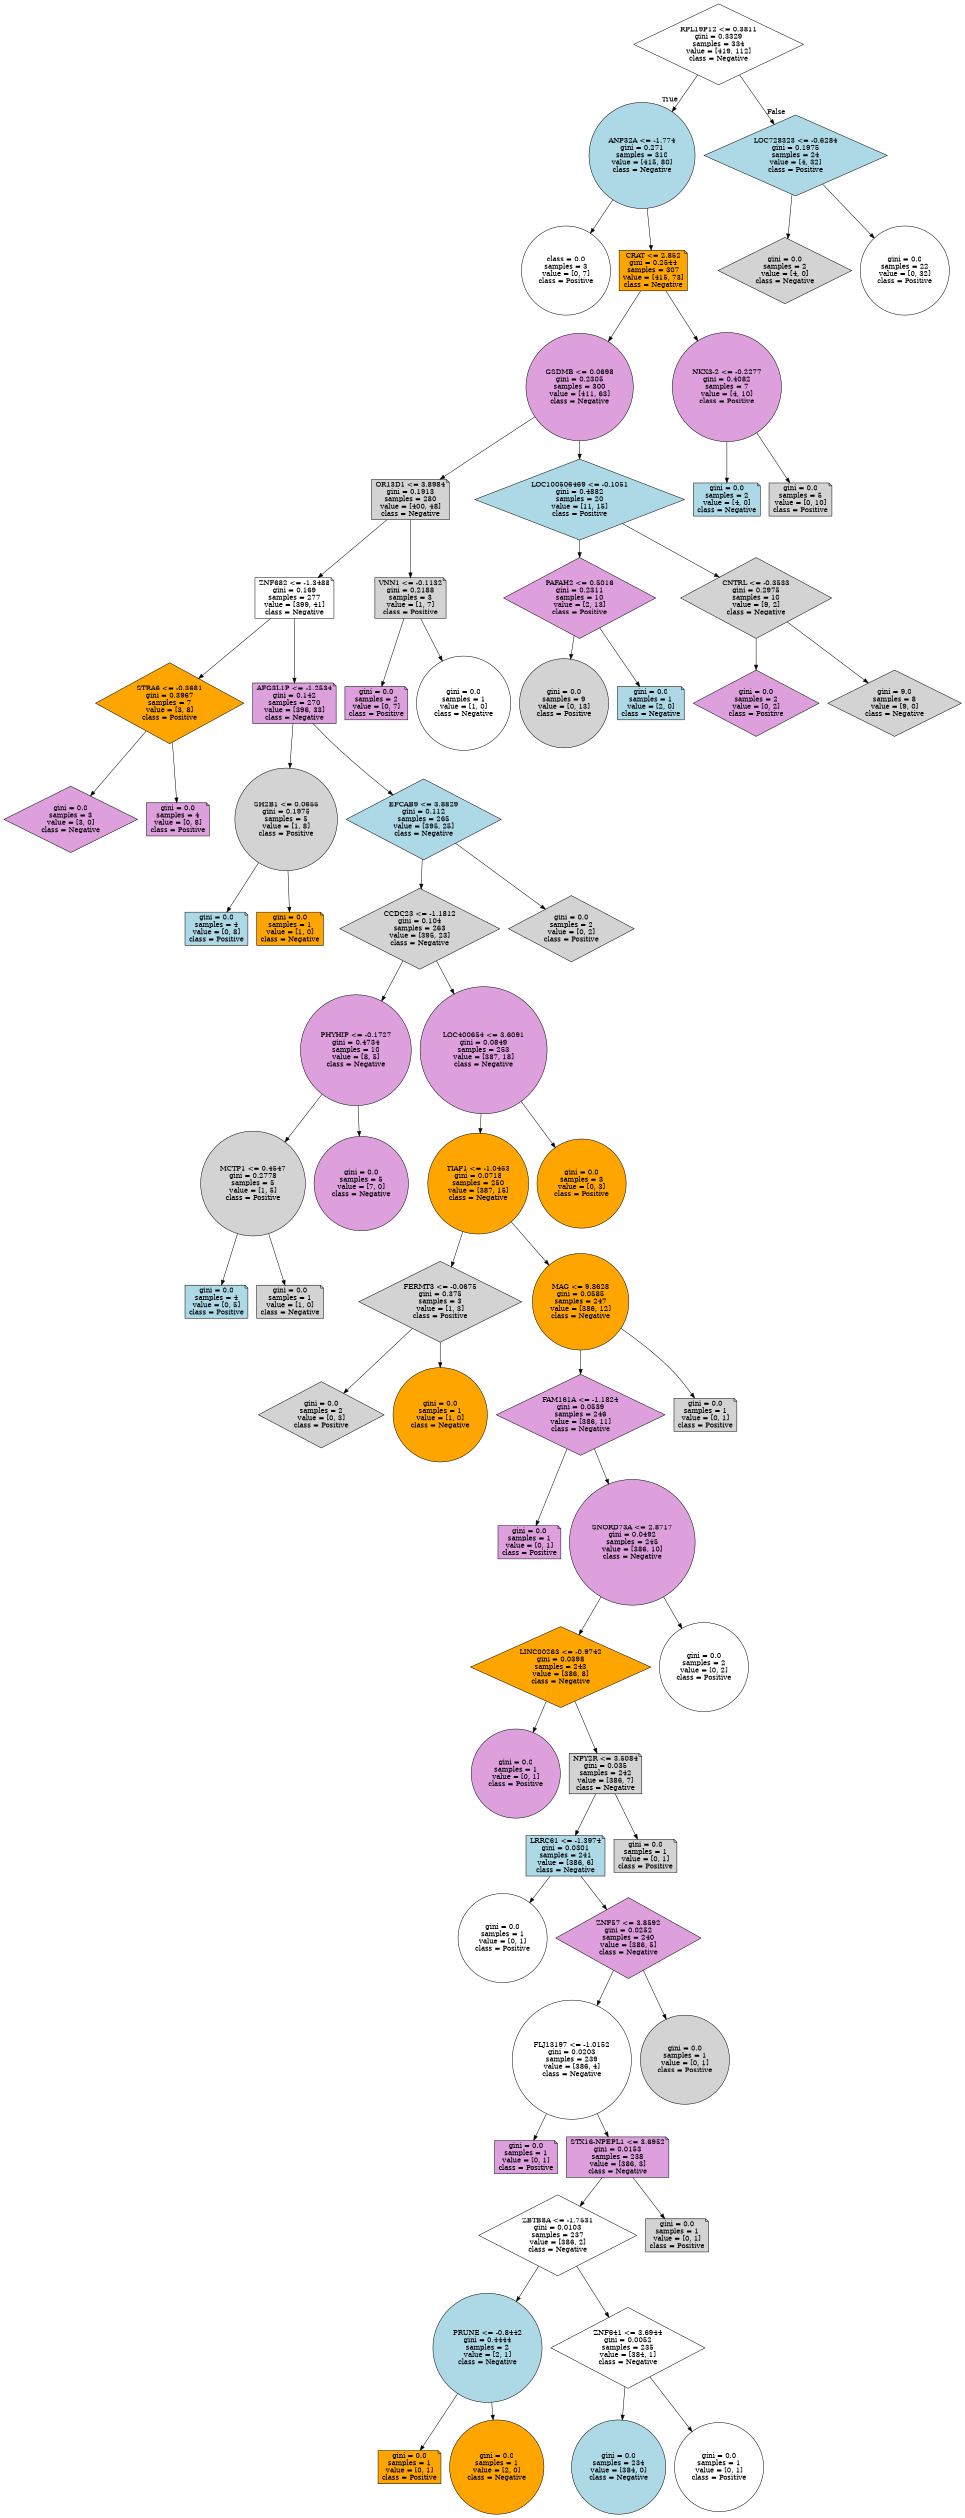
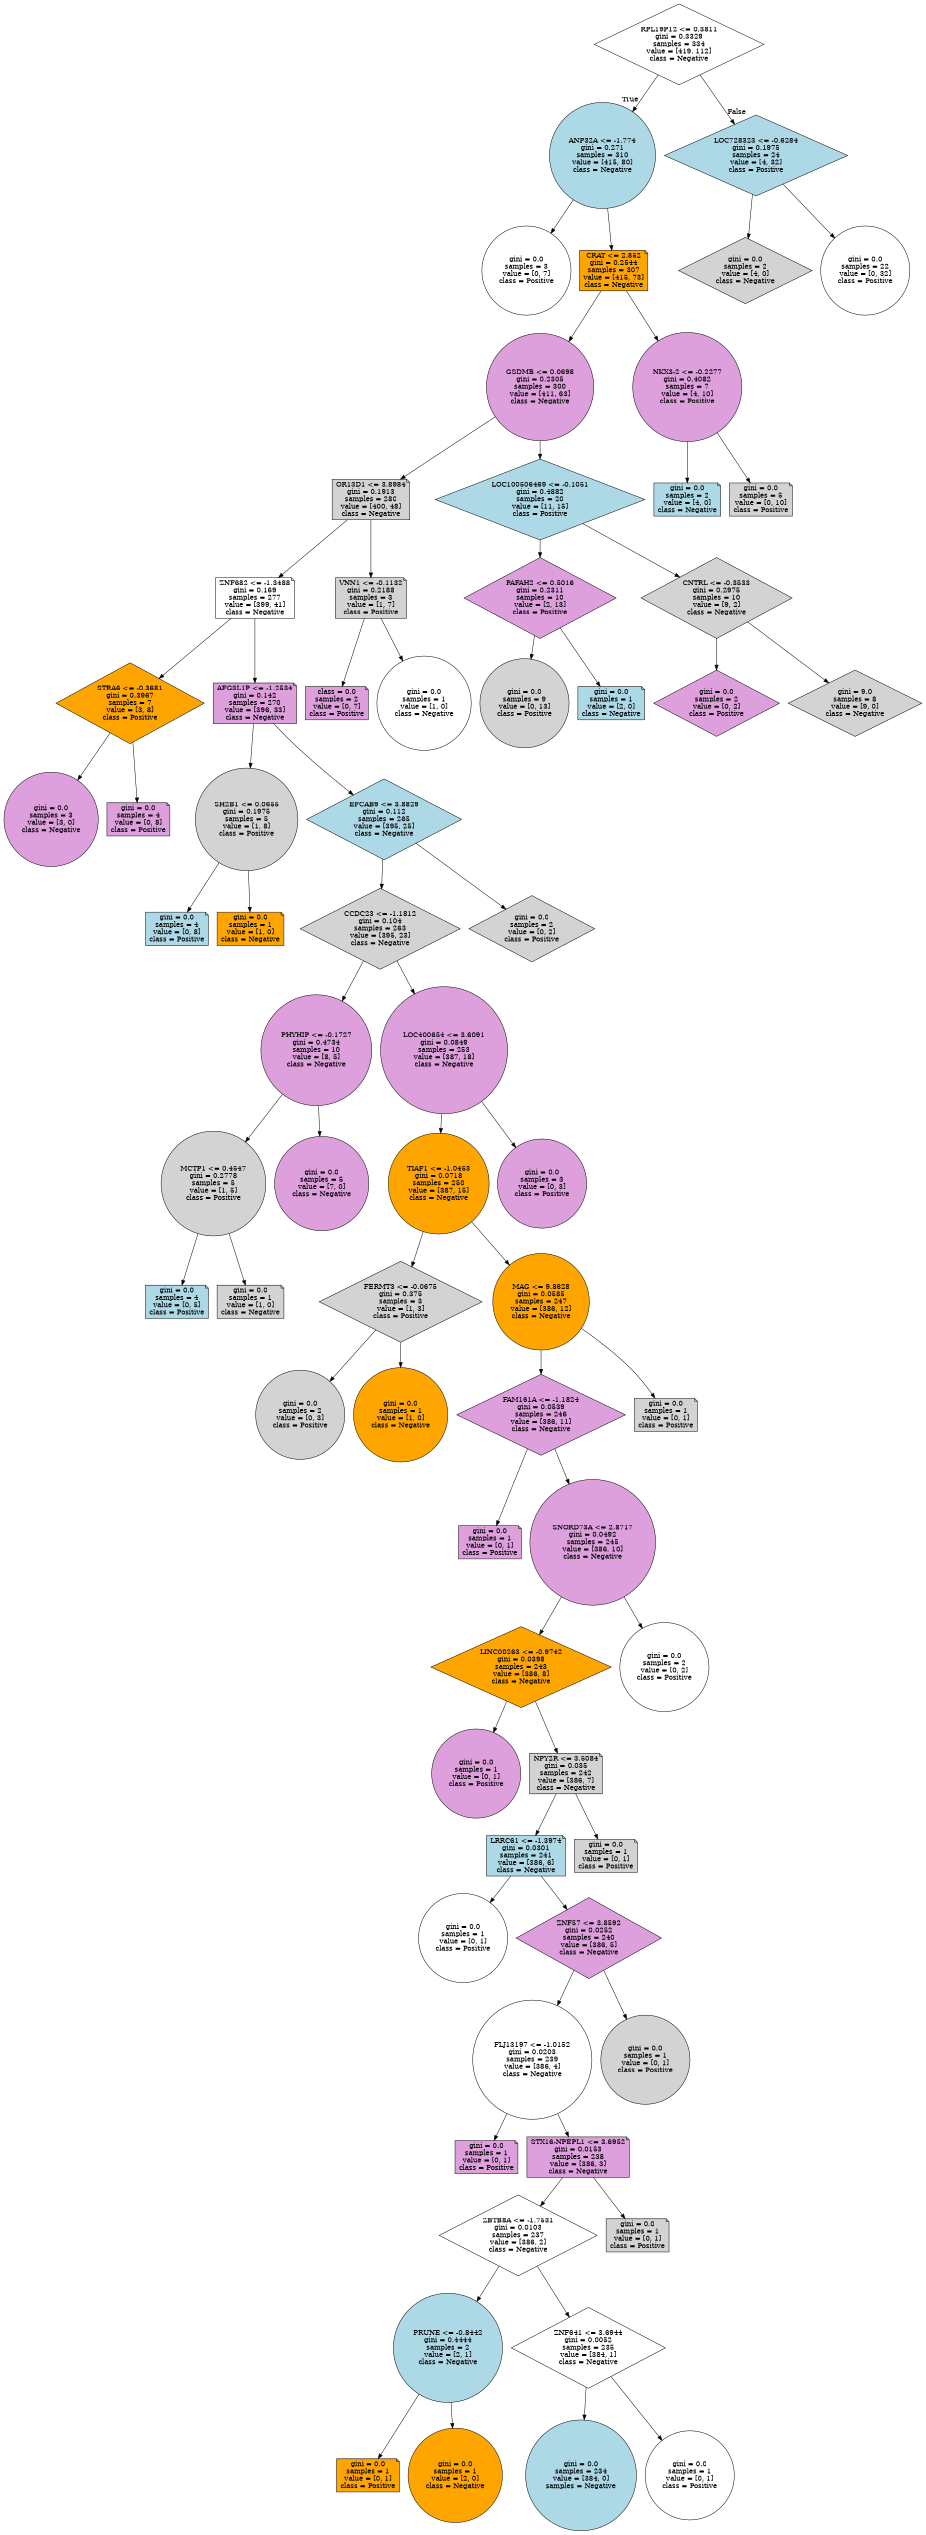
node "class = 0.0 samples = 3 value = [0, 7] class = Positive": label "class = 0.0 samples = 3 value = [0, 7] class = Positive" -> "gini = 0.0 samples = 3 value = [0, 7] class = Positive"
node "gini = 0.0 samples = 2 value = [0, 7] class = Positive": label "gini = 0.0 samples = 2 value = [0, 7] class = Positive" -> "class = 0.0 samples = 2 value = [0, 7] class = Positive"
node "gini = 0.0 samples = 3 value = [3, 0] class = Negative": shape diamond -> circle
node "gini = 0.0 samples = 3 value = [0, 3] class = Positive": fillcolor orange -> plum
node "gini = 0.0 samples = 2 value = [0, 3] class = Positive": shape diamond -> circle
node "gini = 0.0 samples = 234 value = [384, 0] class = Negative": label "gini = 0.0 samples = 234 value = [384, 0] class = Negative" -> "gini = 0.0 samples = 234 value = [384, 0] samples = Negative"
